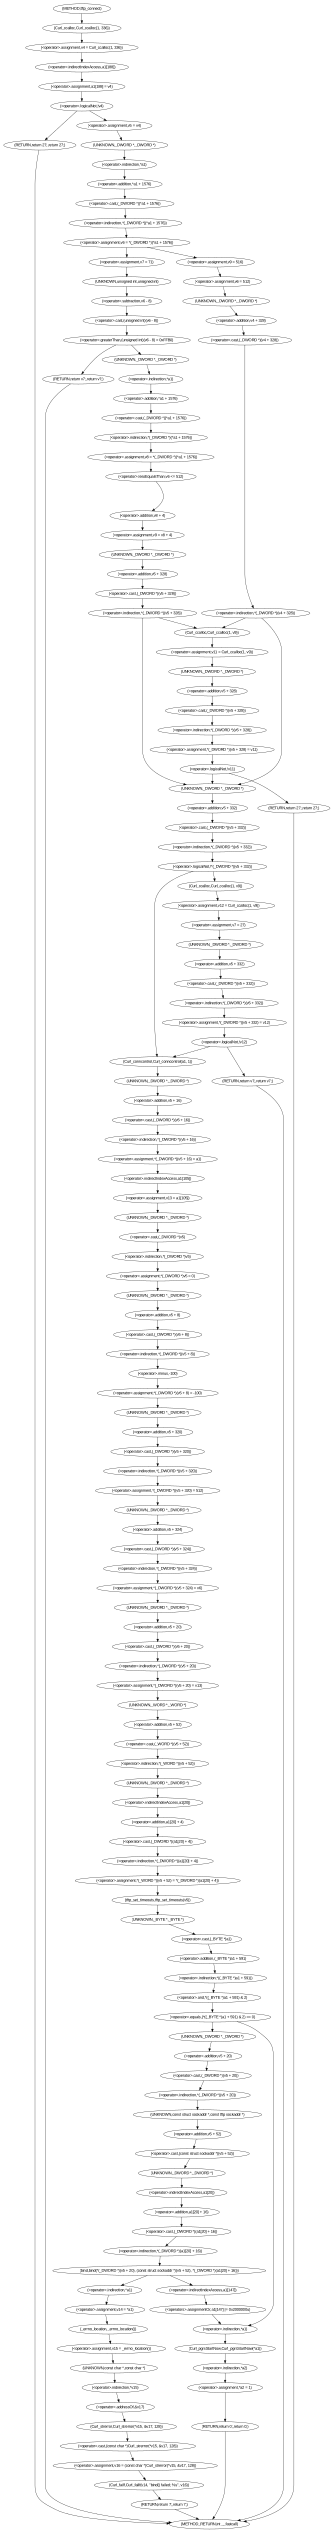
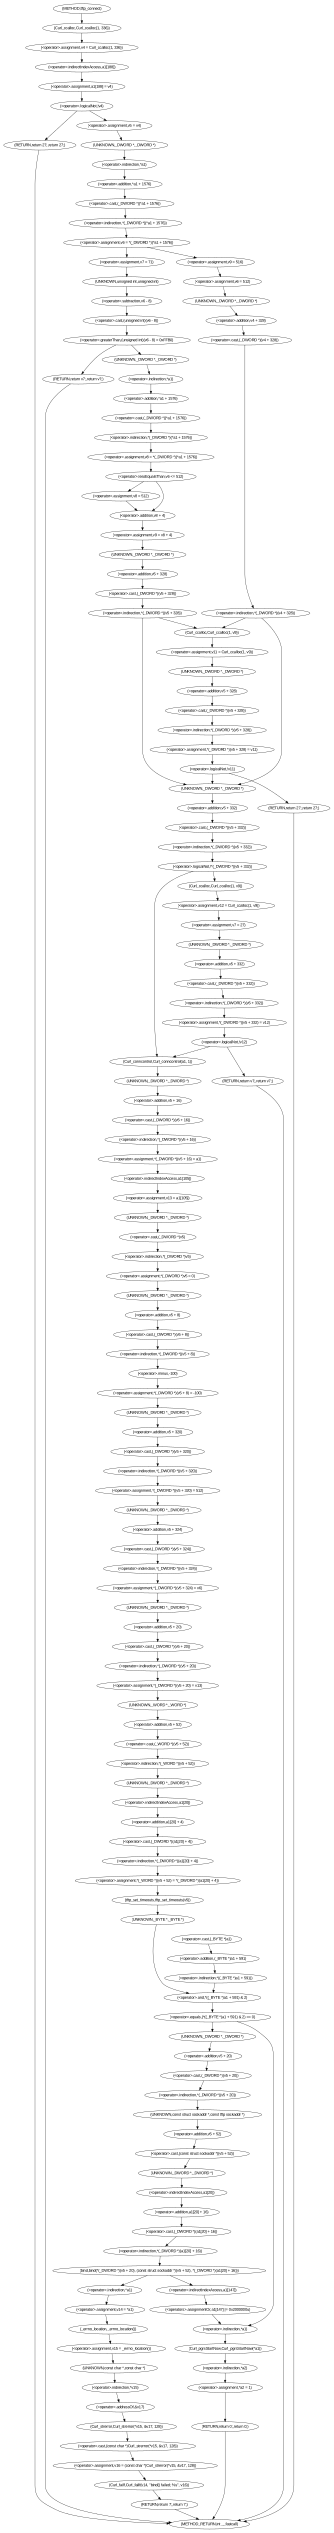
node "(<operator>.assignment,v8 = 512)": added
edge "(UNKNOWN,_BYTE *,_BYTE *)" -> "(<operator>.cast,(_BYTE *)a1)": now "(UNKNOWN,_BYTE *,_BYTE *)" -> "(<operator>.and,*((_BYTE *)a1 + 591) & 2)"
